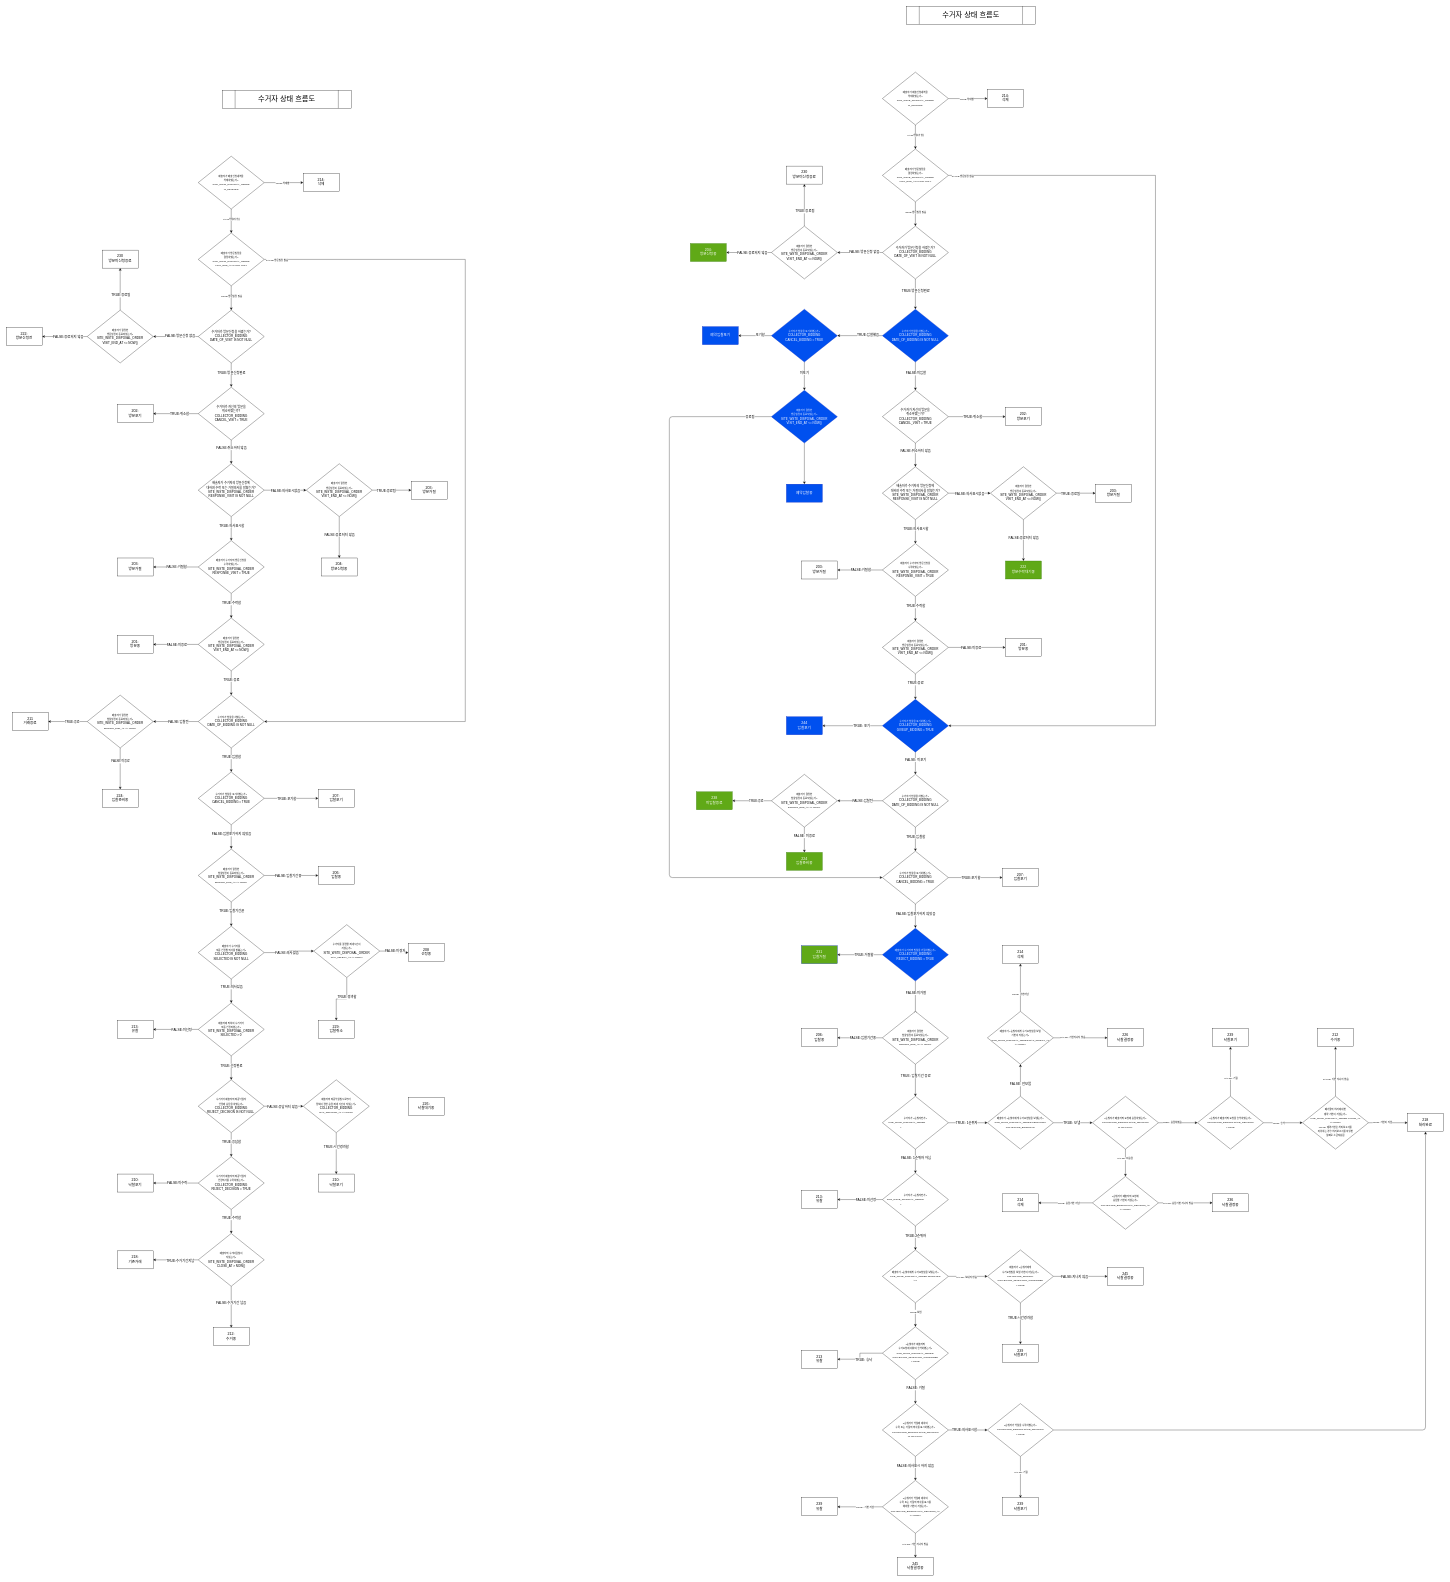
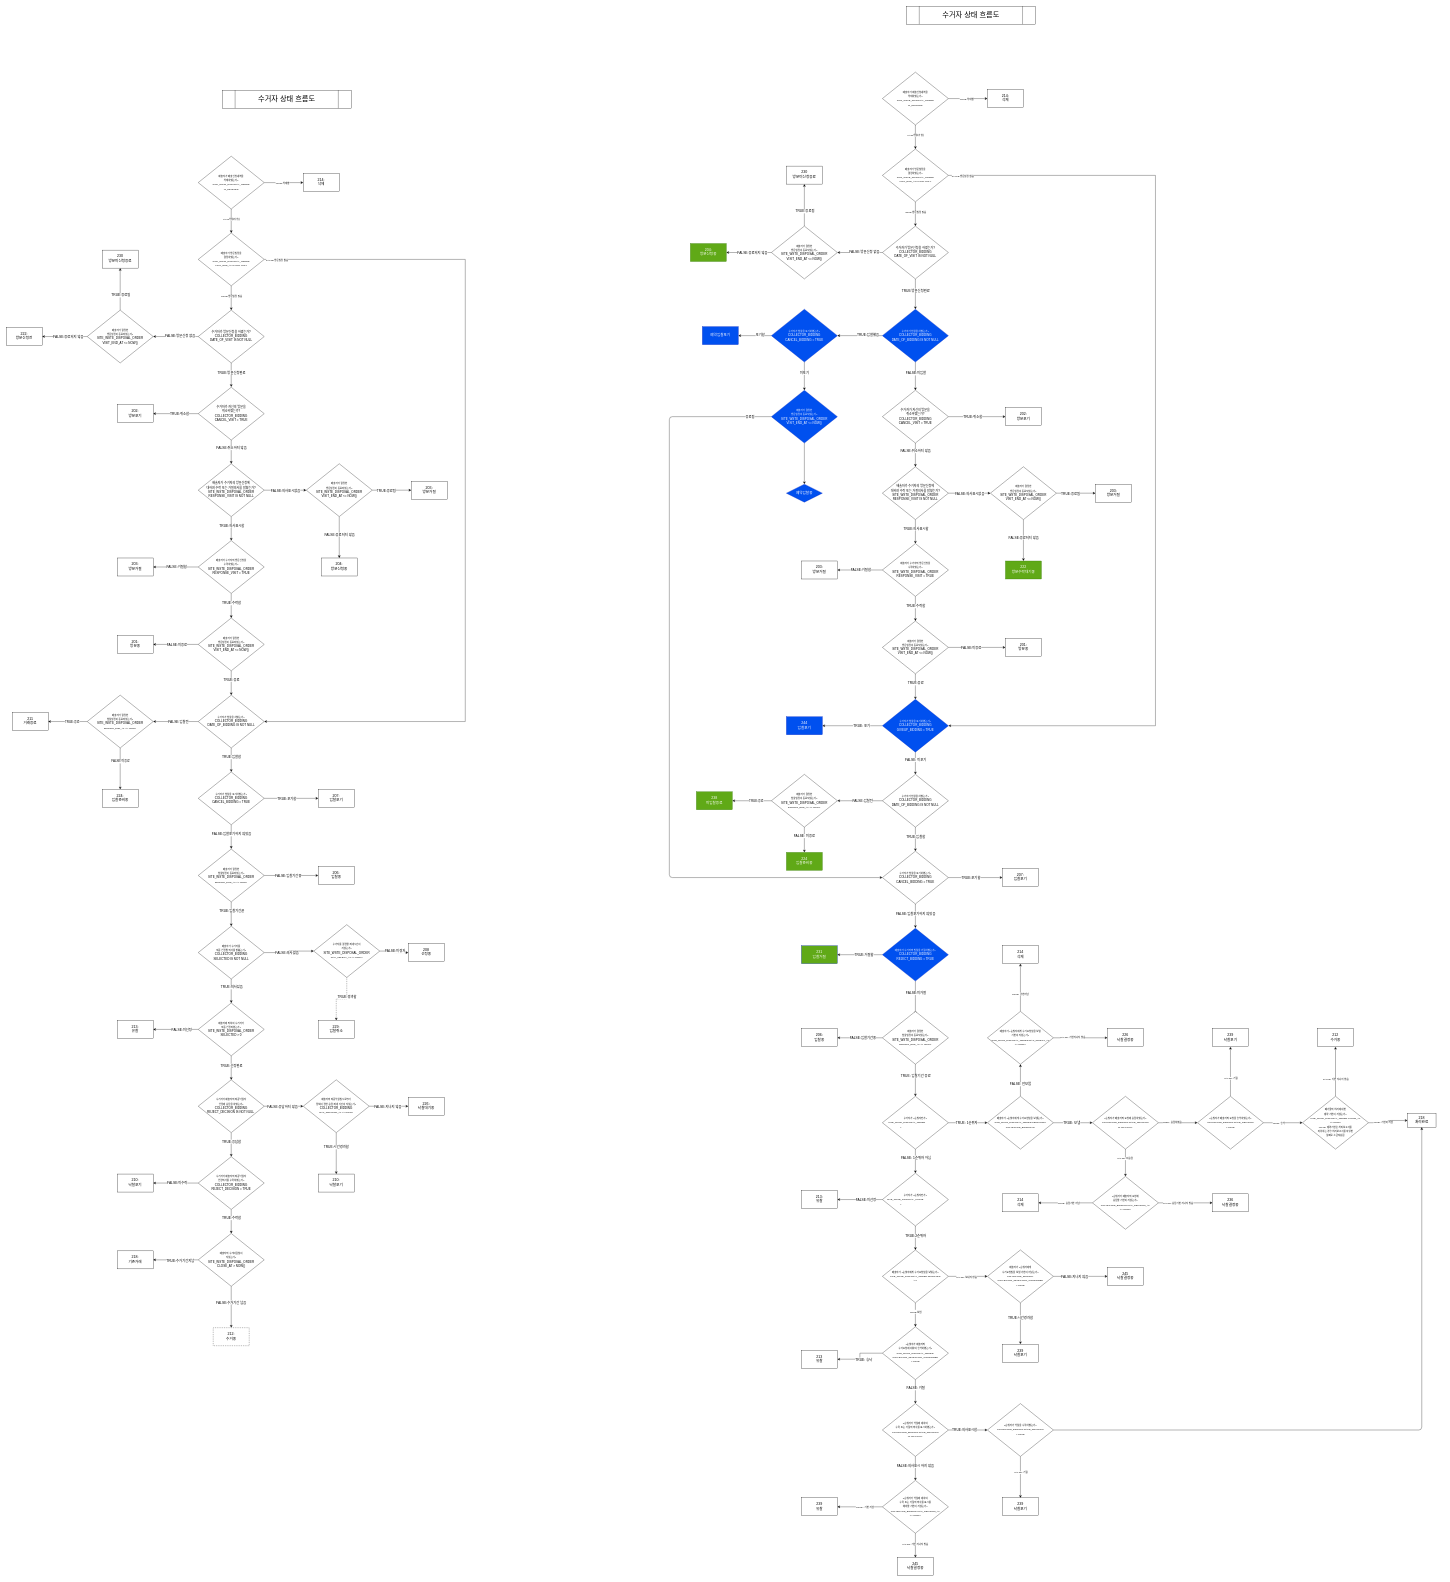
node "예약입찰중": shape rectangle -> diamond
edge "수거자를 결정할 최대시간이 지났는가? SITE_WSTE_DISPOSAL_ORDER MAX_SELECT_AT <= NOW()" -> "229: 입찰취소": style solid -> dashed
edge "배출자의 최종낙찰일시로부터 정책이 정한 응답 최대 기간이 지났는가? COLLECTOR_BIDDING MAX_DECISION_AT <= NOW()" -> "226: 낙찰대기중": added, label "FALSE:지나지 않음"
node "218 처리완료": size 36x18 -> 29x14
node "수거자가 2순위자인가?SITE_WSTE_DISPOSAL_ORDER.SECOND_PLACE =COLLECTOR_BIDDING.ID": label "수거자가 2순위자인가?SITE_WSTE_DISPOSAL_ORDER.SECOND_PLACE =COLLECTOR_BIDDING.ID" -> "수거자가 2순위자인가?SITE_WSTE_DISPOSAL_CLOSE.SECOND_PLACE =COLLECTOR_BIDDING.ID"
node "212: 수거중": style solid -> dashed
